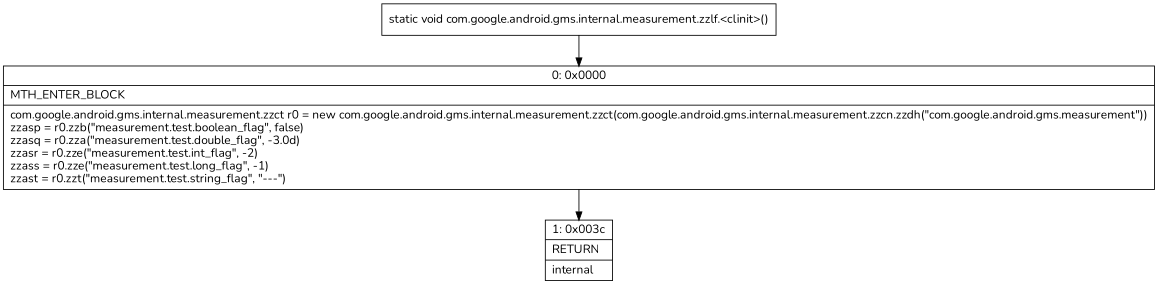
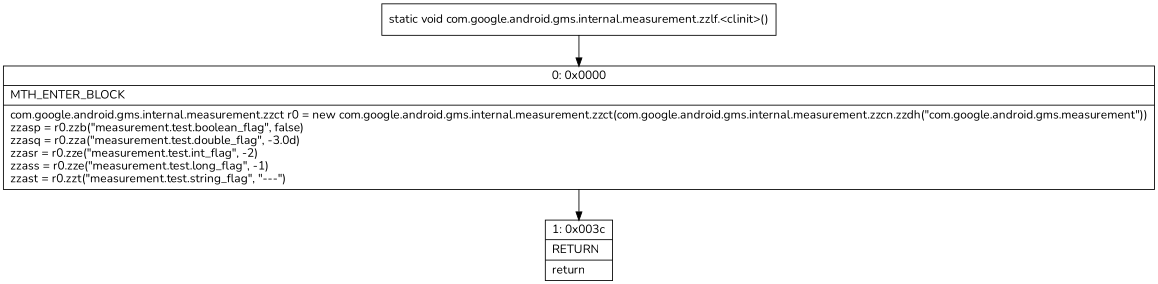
node "1: 0x003c": text "internal" -> "return"
